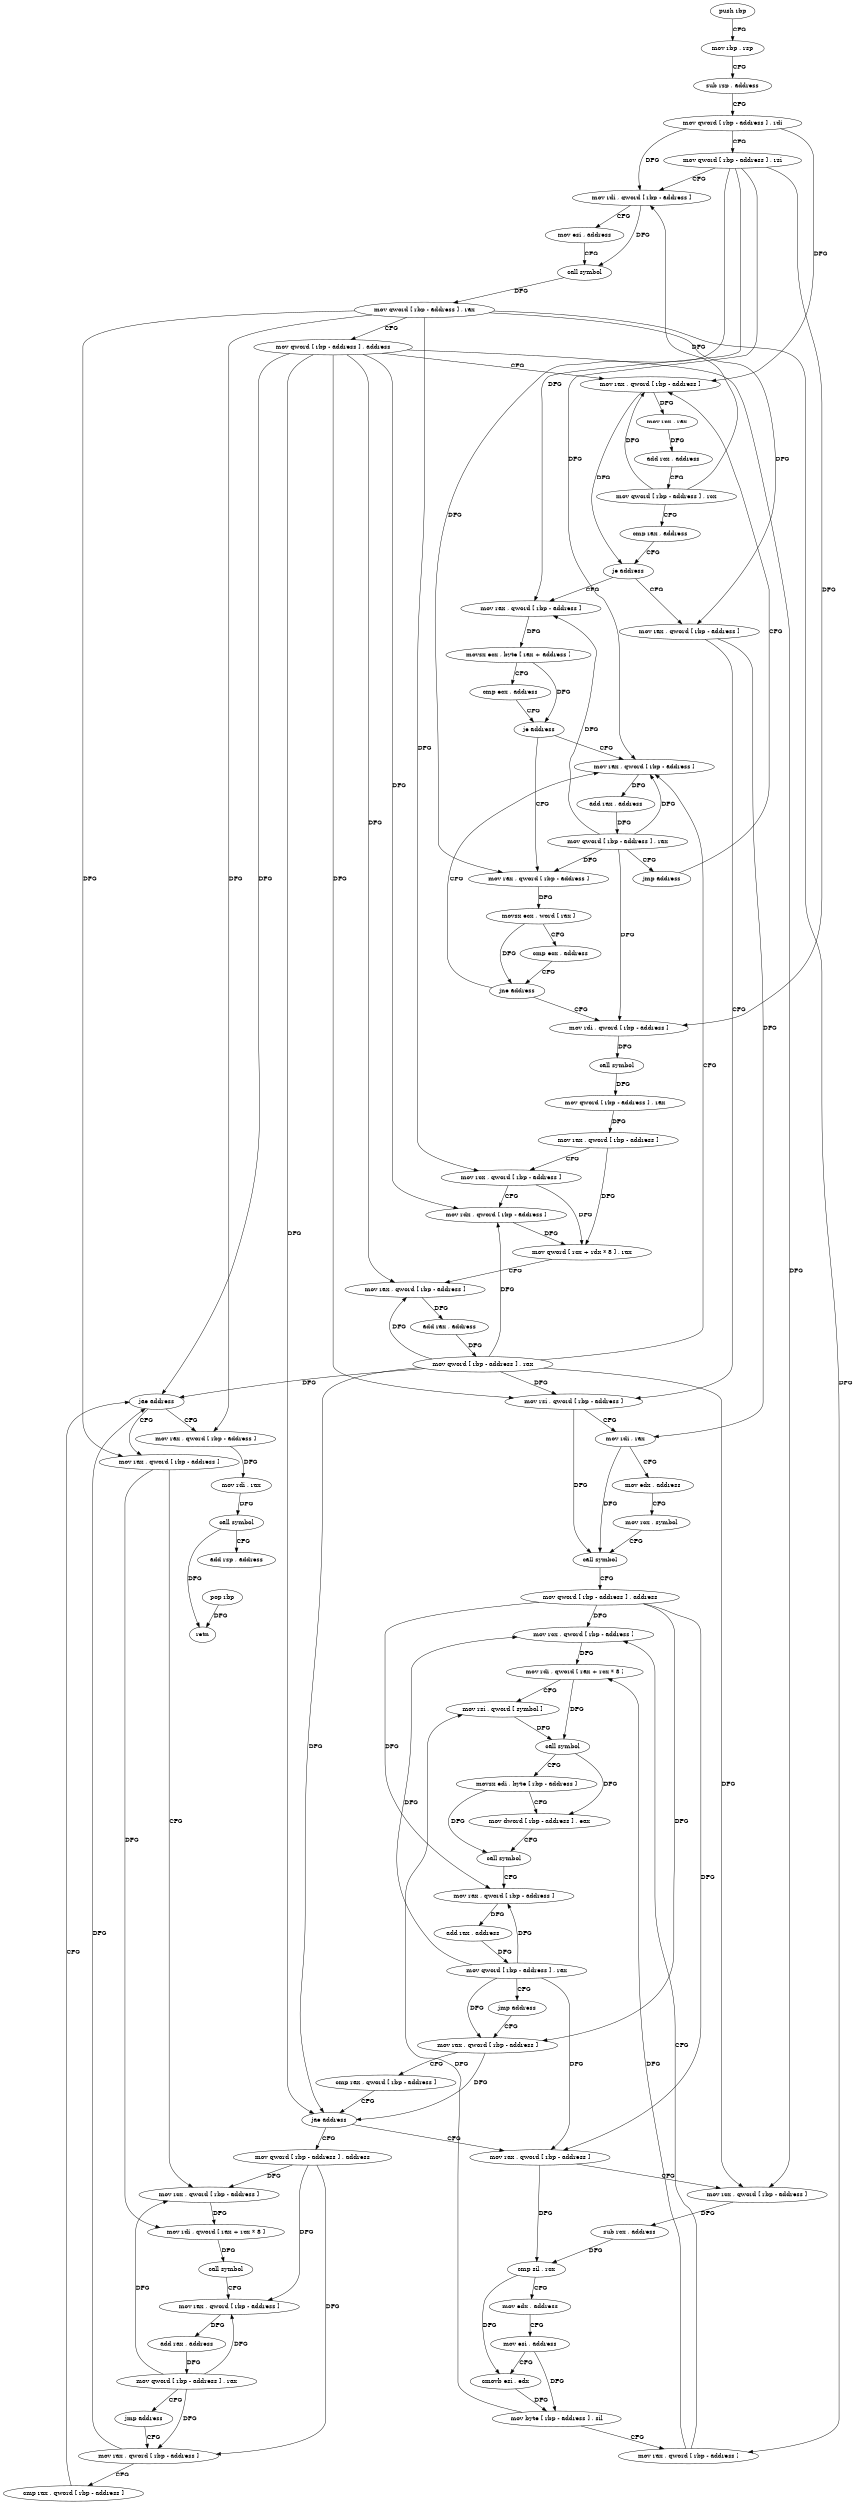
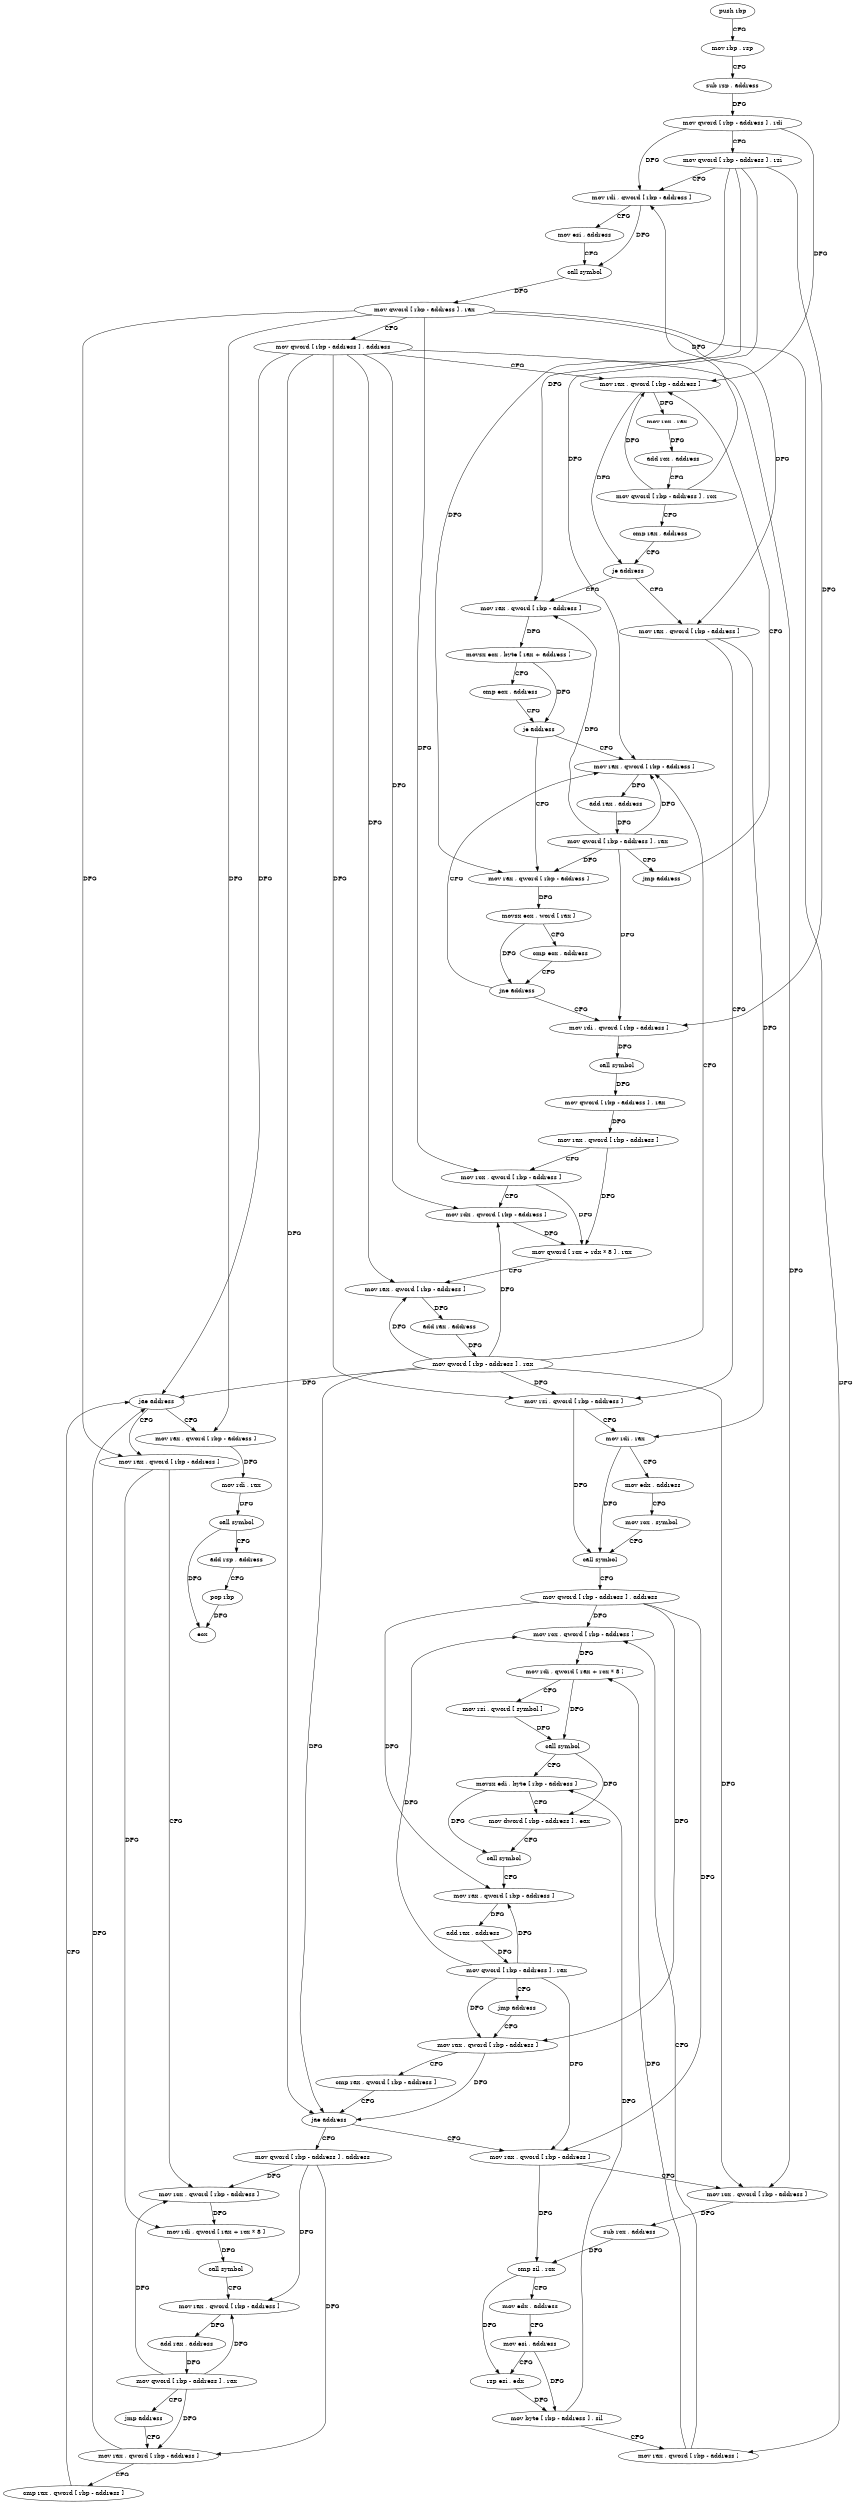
edge "sub rsp , address" -> "mov qword [ rbp - address ] , rdi": label "CFG" -> "DFG"
edge "add rsp , address" -> "pop rbp": added, label "CFG"
node "retn": label "retn" -> "ecx"
edge "mov byte [ rbp - address ] , sil" -> "mov rsi , qword [ symbol ]": now "mov byte [ rbp - address ] , sil" -> "movsx edi , byte [ rbp - address ]"
node "cmovb esi , edx": label "cmovb esi , edx" -> "rsp esi , edx"
